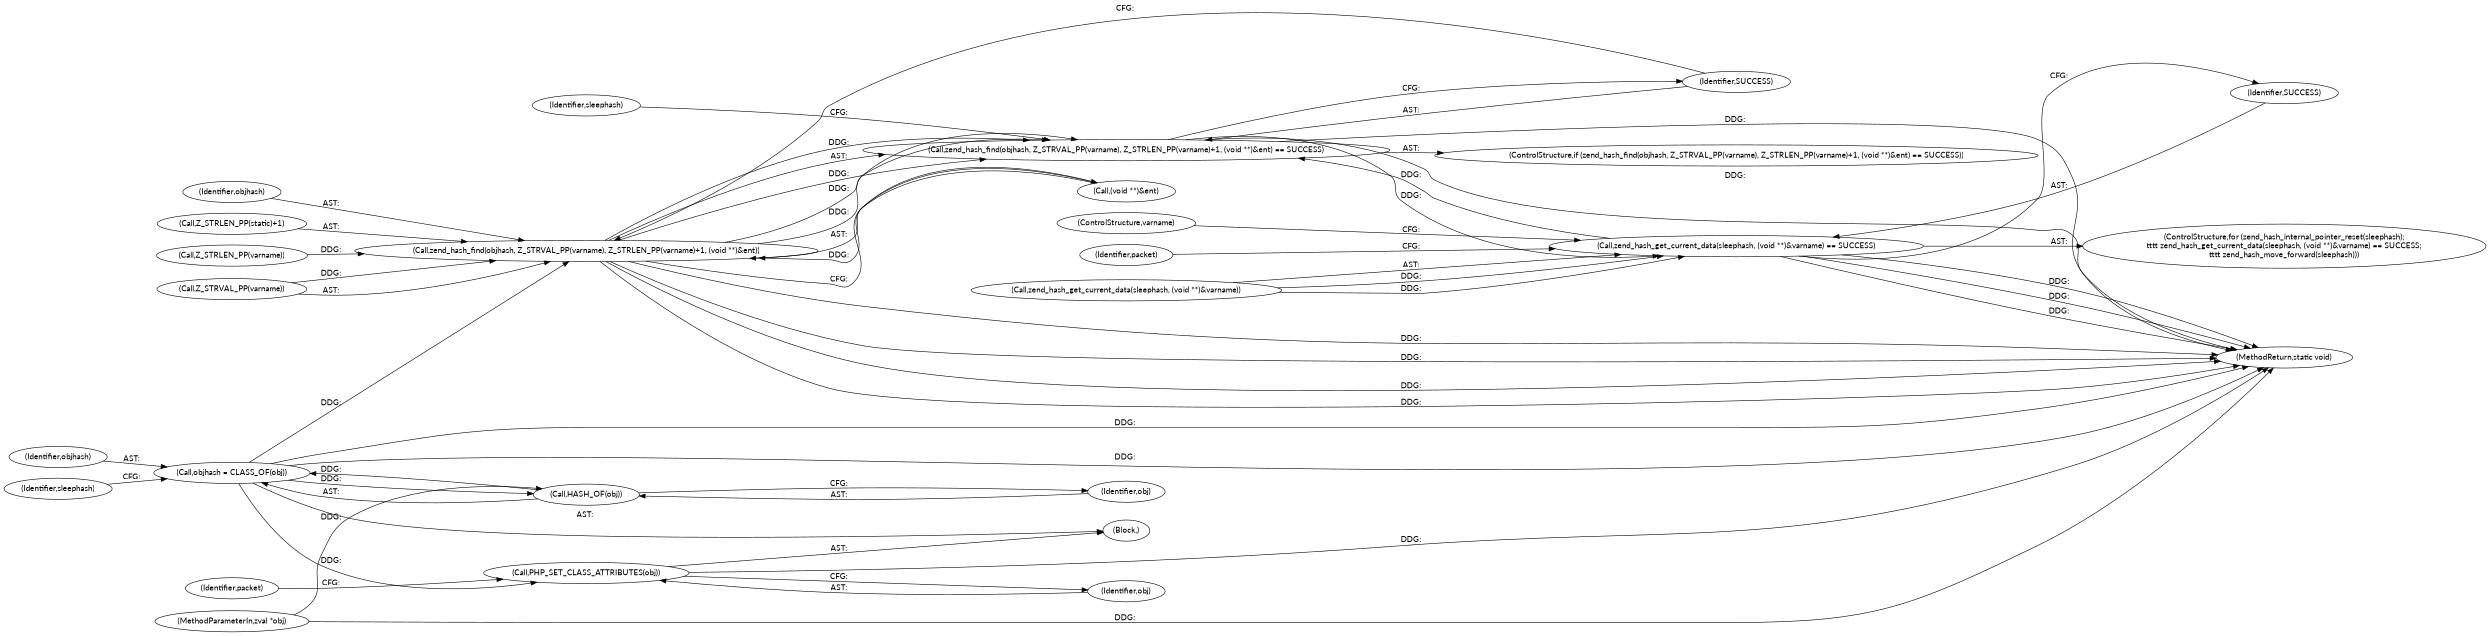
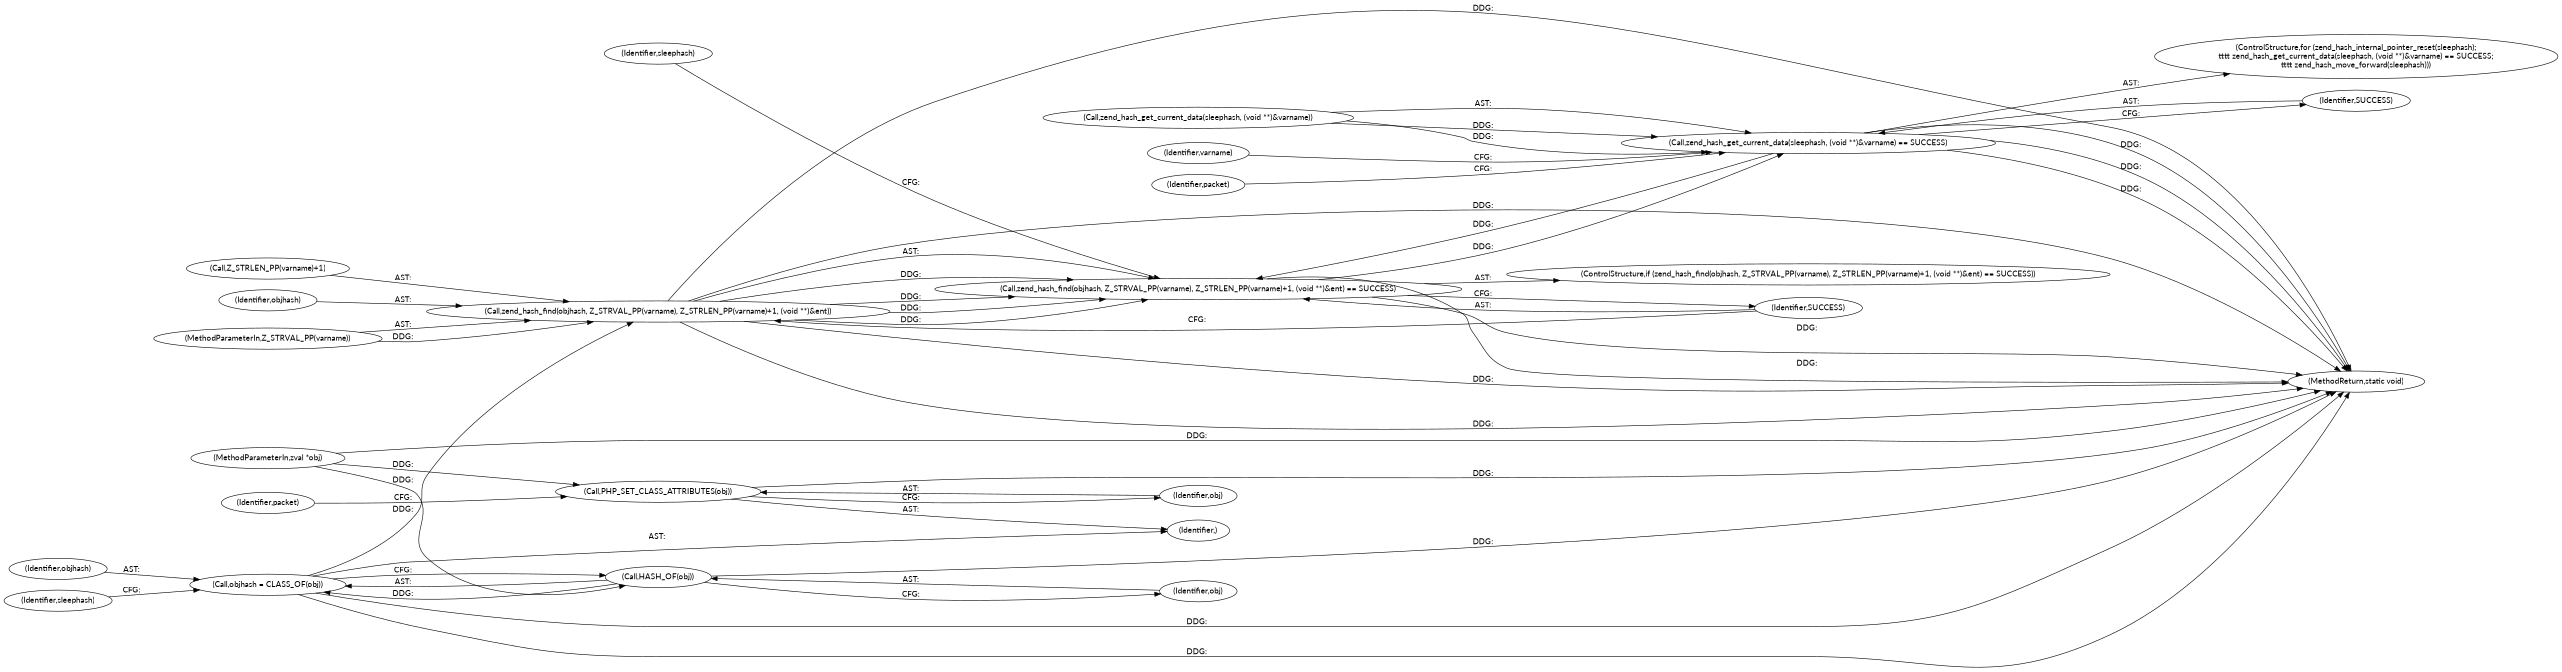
node "(Call,(void **)&ent)": removed
node "(ControlStructure,varname)": label "(ControlStructure,varname)" -> "(Identifier,varname)"
node "(Call,Z_STRLEN_PP(static)+1)": label "(Call,Z_STRLEN_PP(static)+1)" -> "(Call,Z_STRLEN_PP(varname)+1)"
node "(Call,Z_STRLEN_PP(varname))": removed
node "(Call,Z_STRVAL_PP(varname))": label "(Call,Z_STRVAL_PP(varname))" -> "(MethodParameterIn,Z_STRVAL_PP(varname))"
edge "(Call,objhash = CLASS_OF(obj))" -> "(Call,HASH_OF(obj))": label "DDG: " -> "CFG: "
node "(Block,)": label "(Block,)" -> "(Identifier,)"
edge "(Call,HASH_OF(obj))" -> "(MethodReturn,static void)": added, label "DDG:"
edge "(Call,objhash = CLASS_OF(obj))" -> "(Call,PHP_SET_CLASS_ATTRIBUTES(obj))": now "(MethodParameterIn,zval *obj)" -> "(Call,PHP_SET_CLASS_ATTRIBUTES(obj))"
